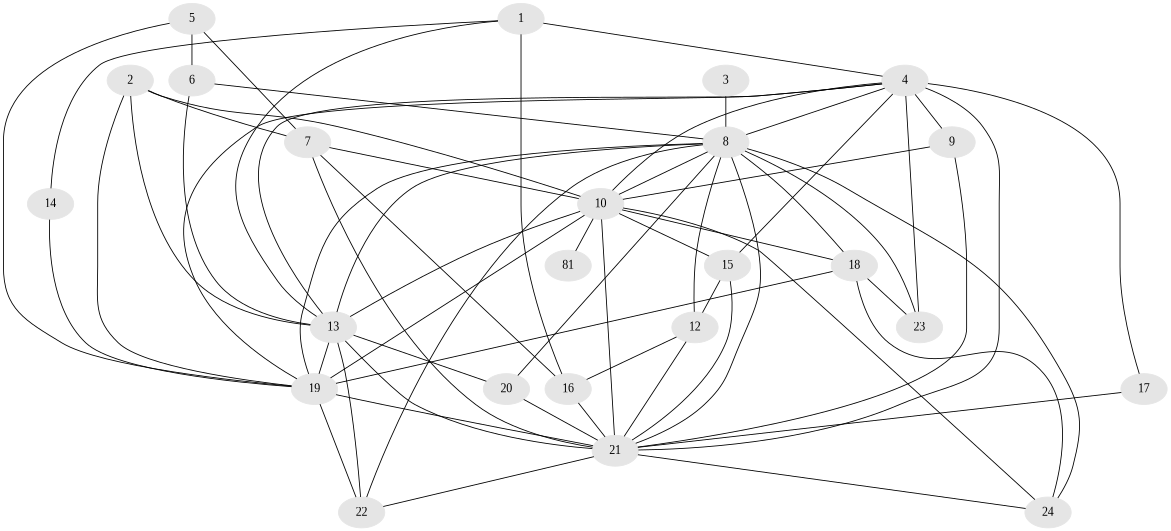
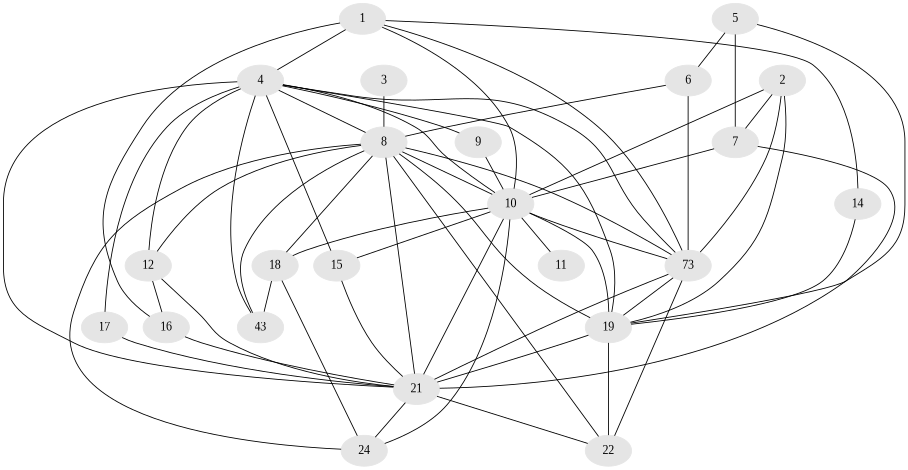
edge "1" -- "10": added
edge "7" -- "16": removed
node "81": label "81" -> "11"
edge "15" -- "12": now "4" -- "12"
node "13": label "13" -> "73"
edge "18" -- "19": removed
node "23": label "23" -> "43"
edge "9" -- "21": removed
node "20": removed
